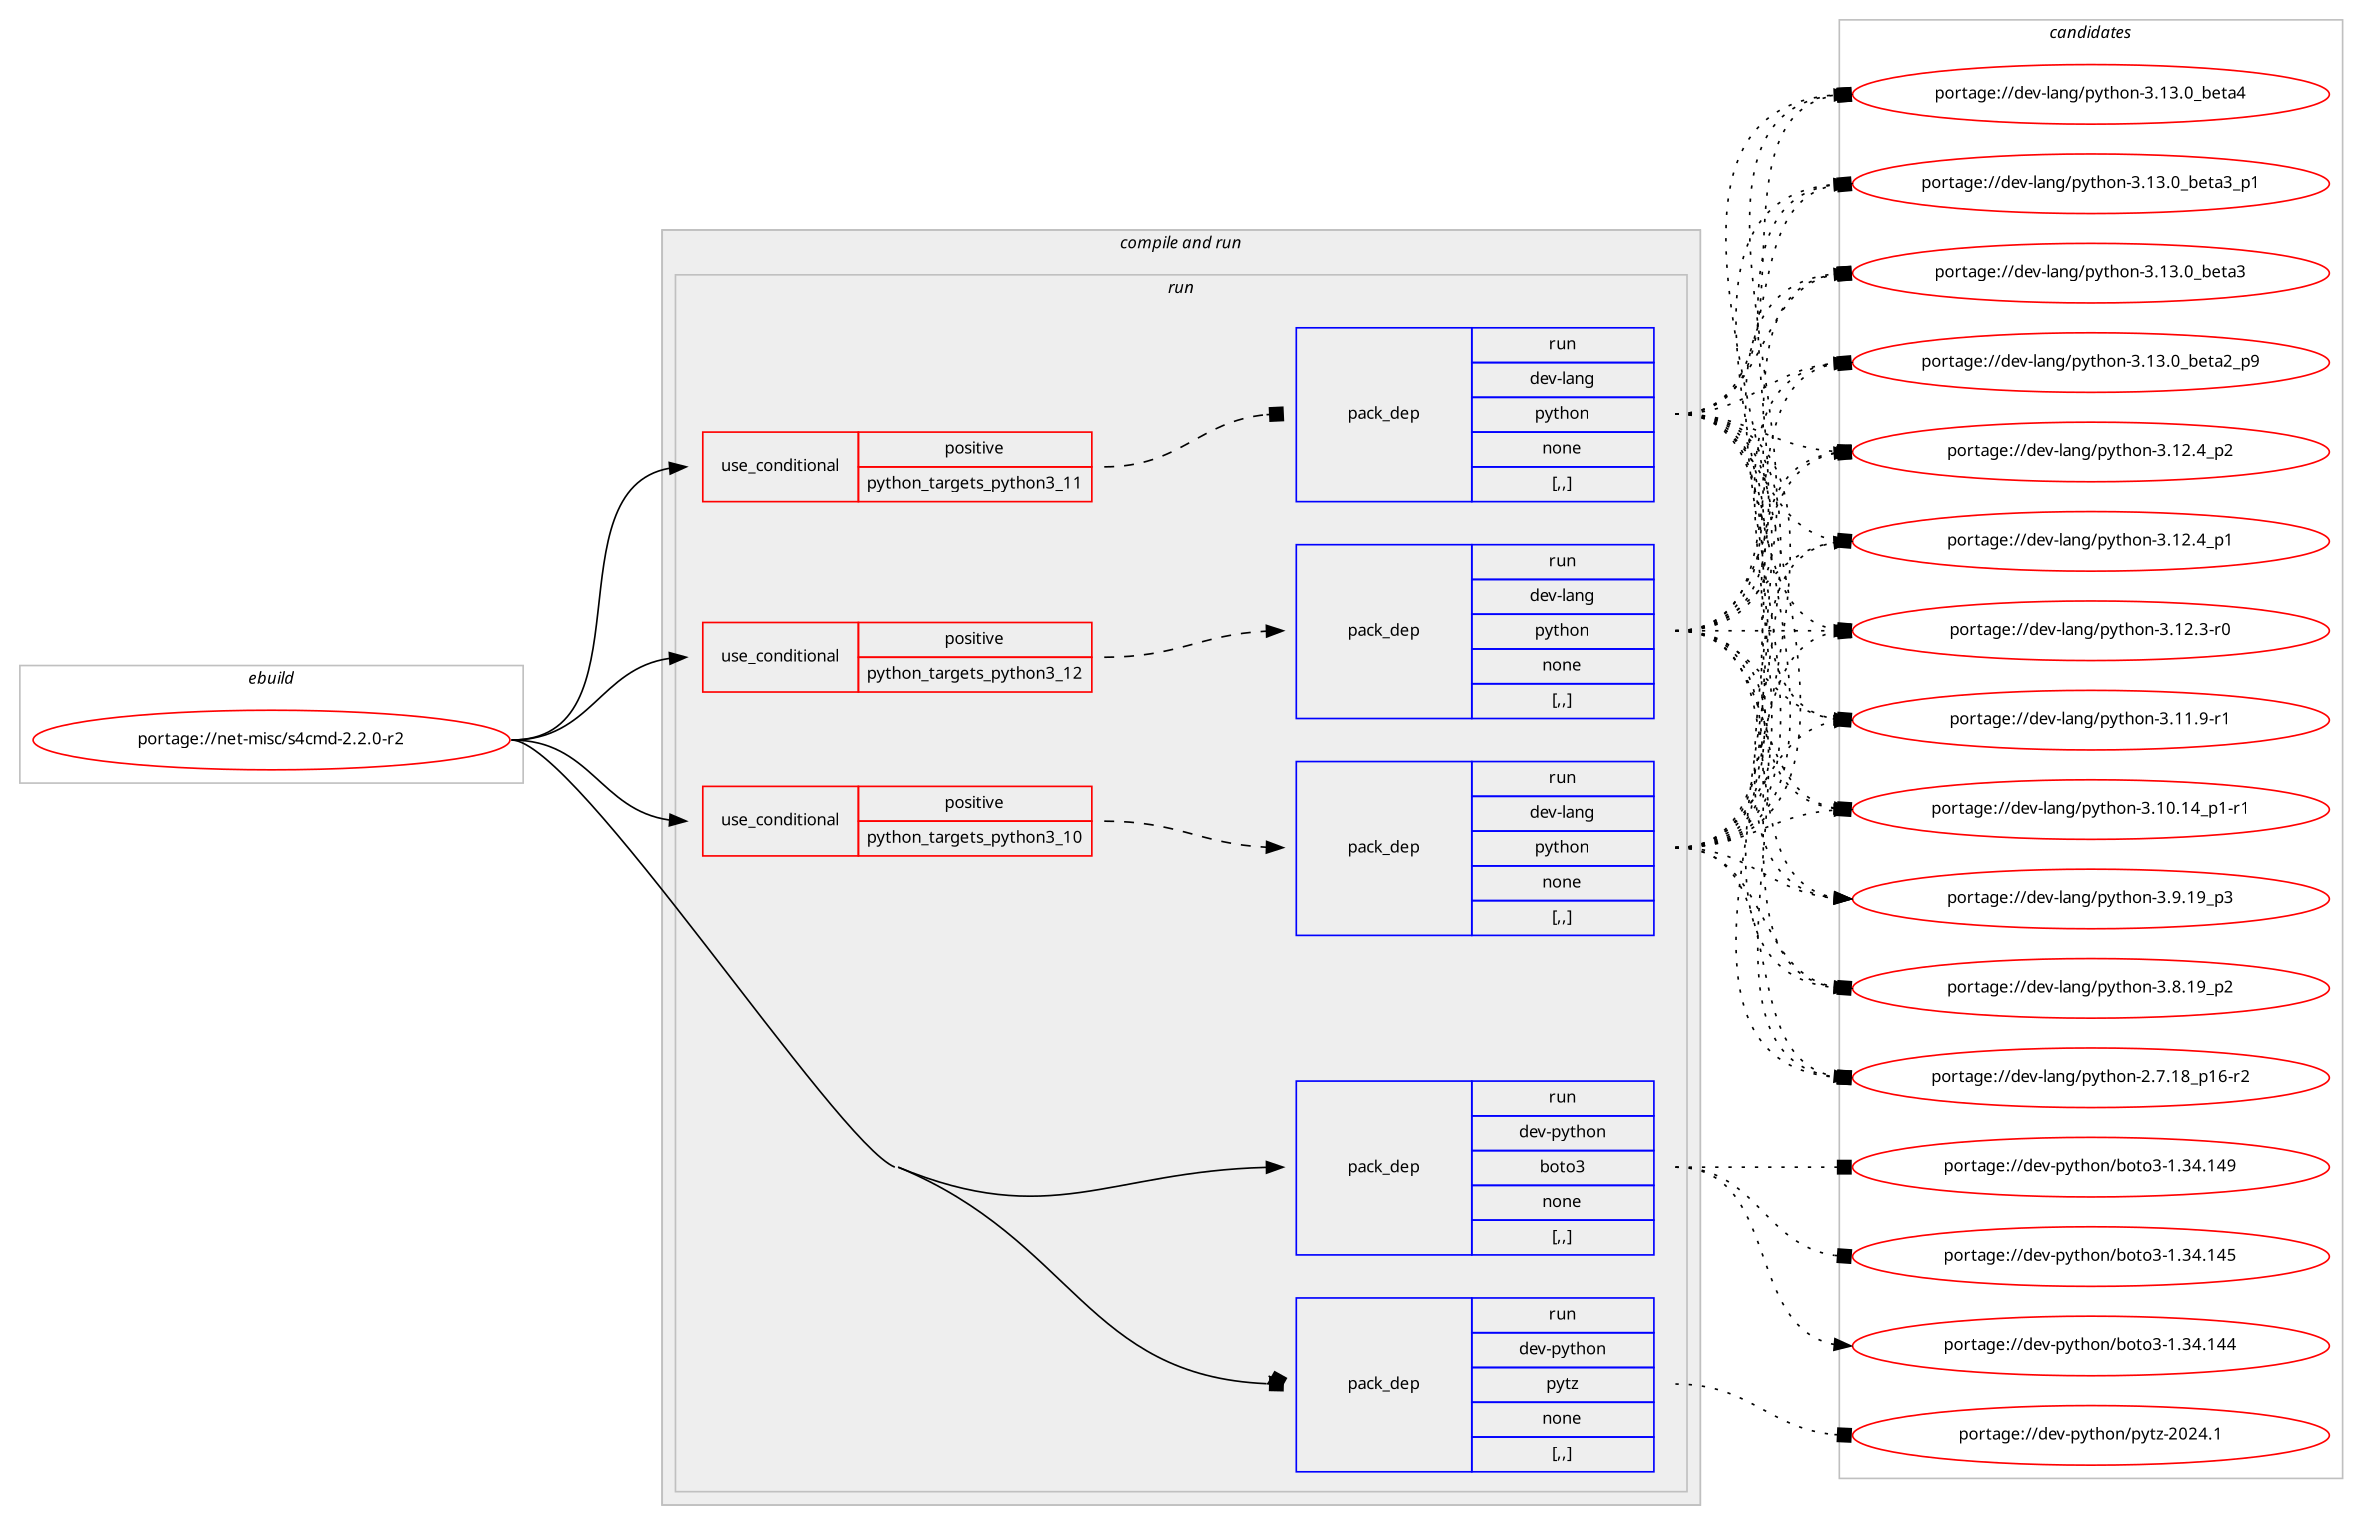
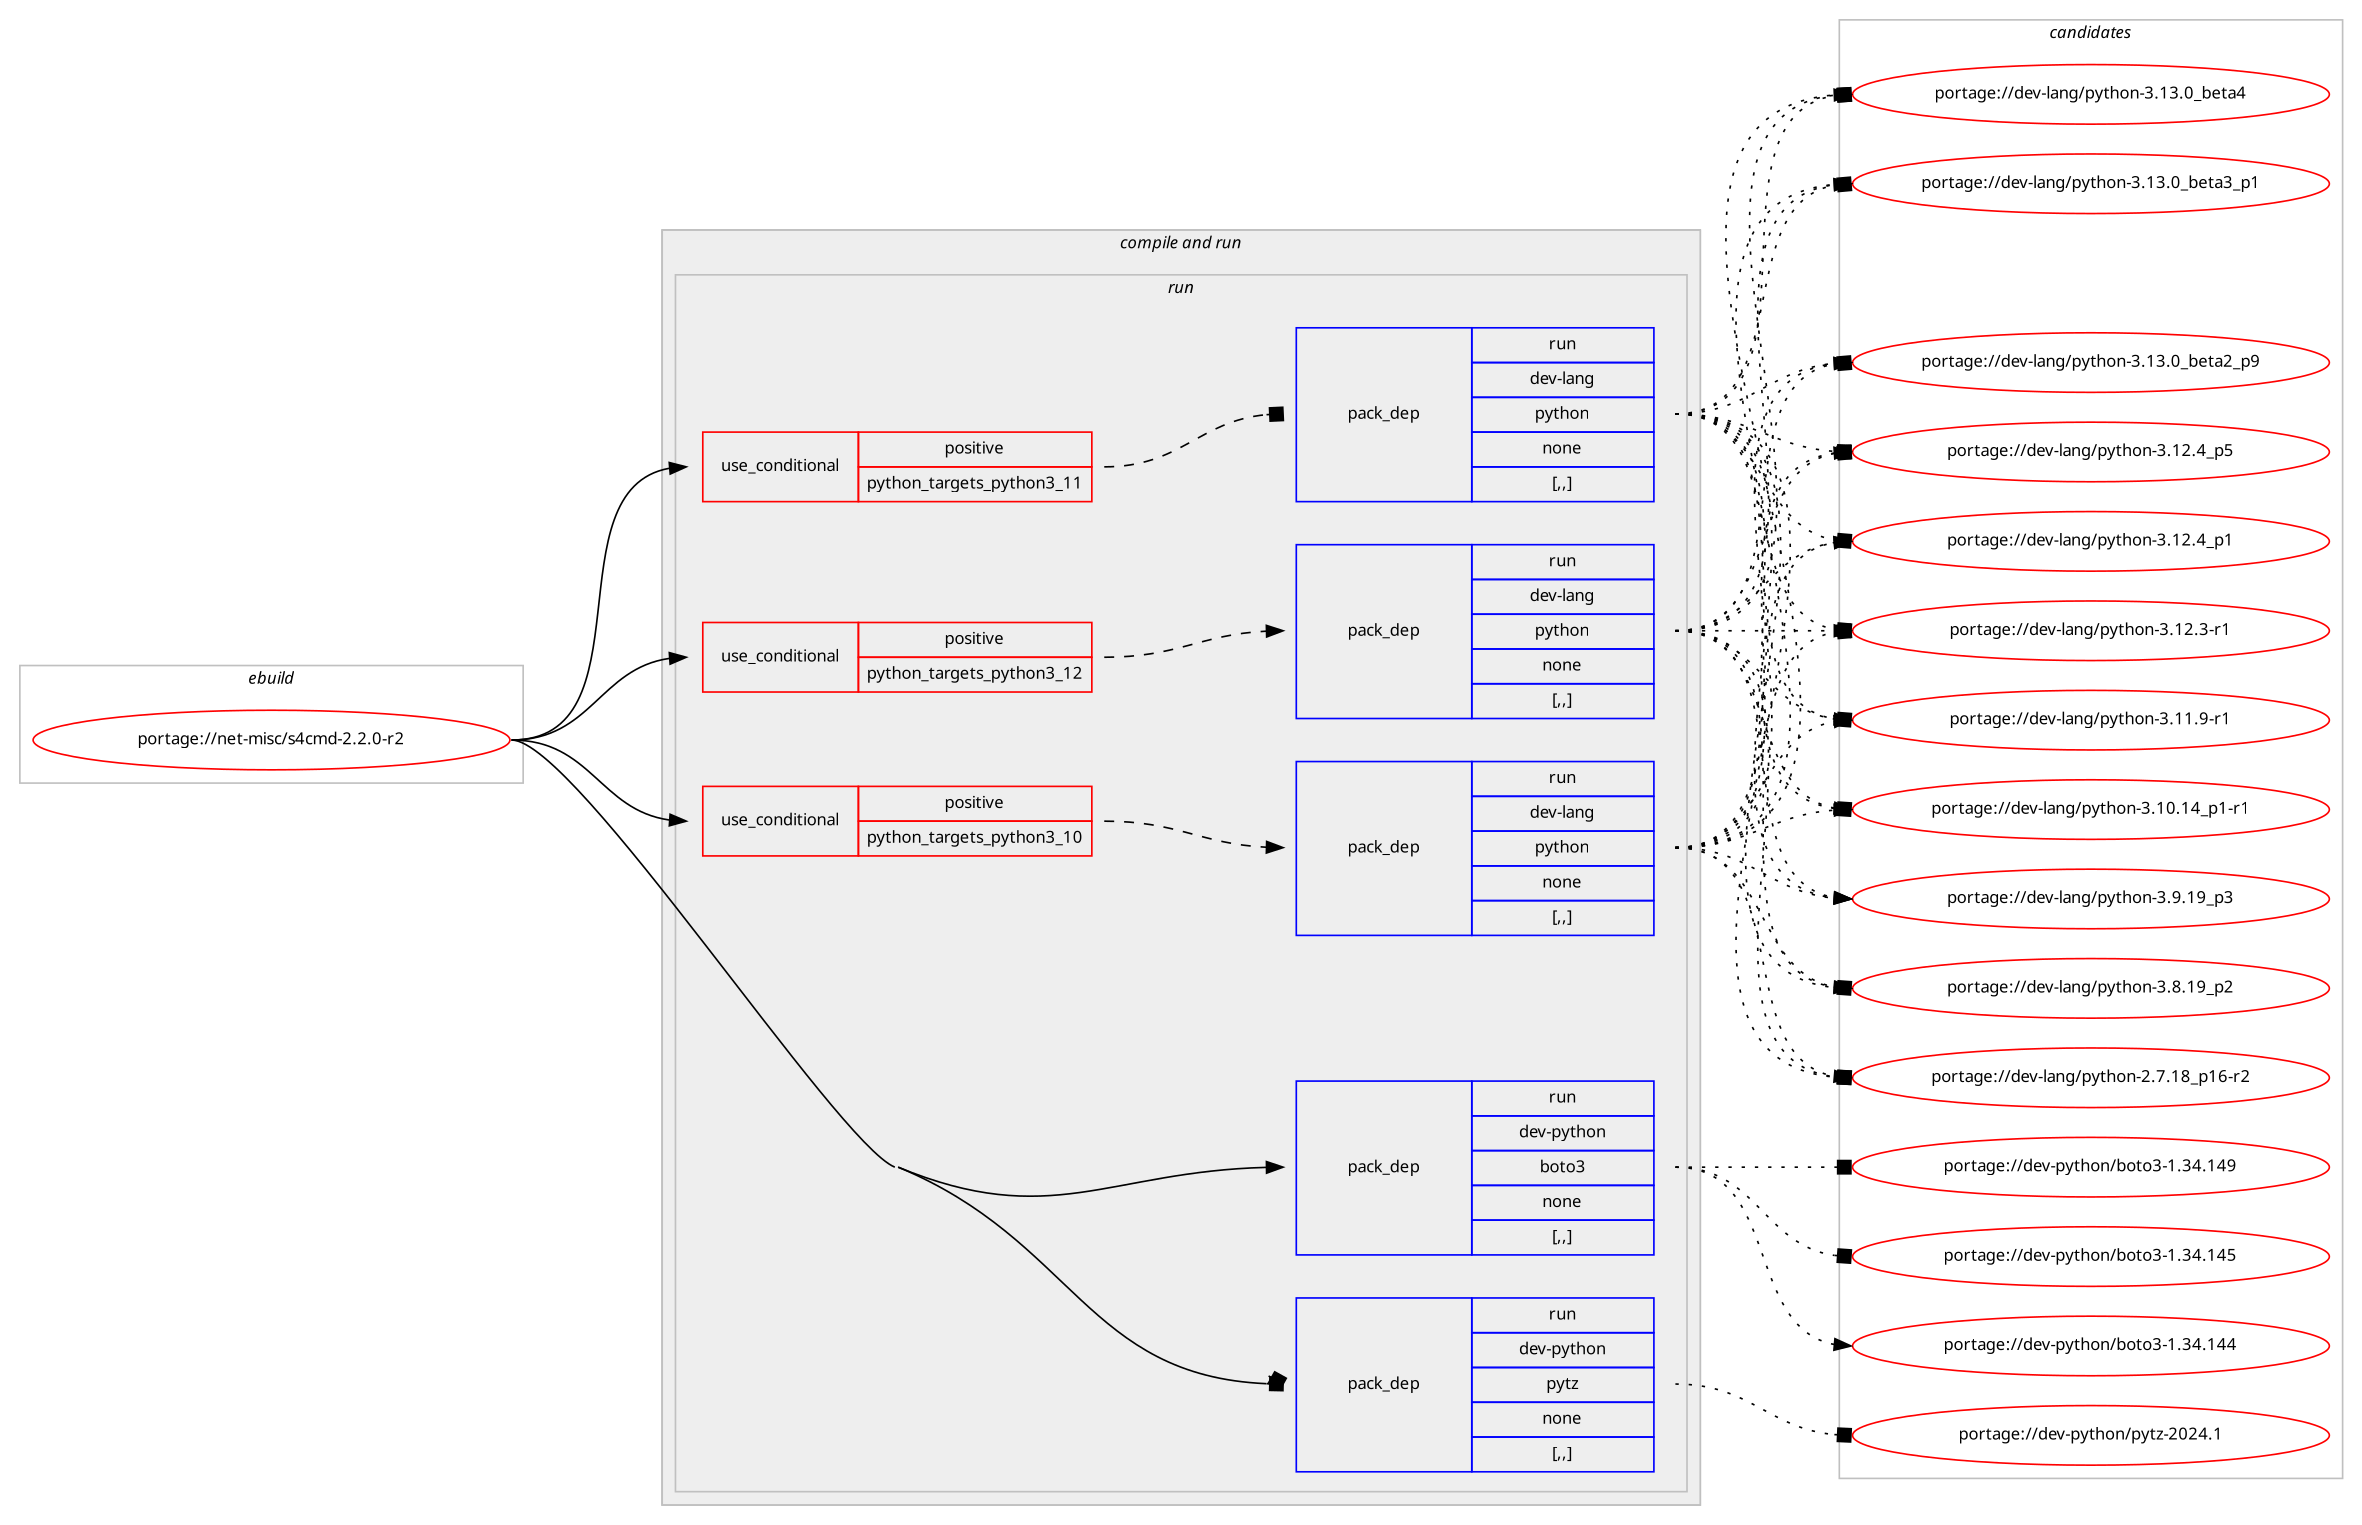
node "portage://dev-lang/python-3.13.0_beta3": removed
node "portage://dev-lang/python-3.12.4_p2": label "portage://dev-lang/python-3.12.4_p2" -> "portage://dev-lang/python-3.12.4_p5"
node "portage://dev-lang/python-3.12.3-r0": label "portage://dev-lang/python-3.12.3-r0" -> "portage://dev-lang/python-3.12.3-r1"
